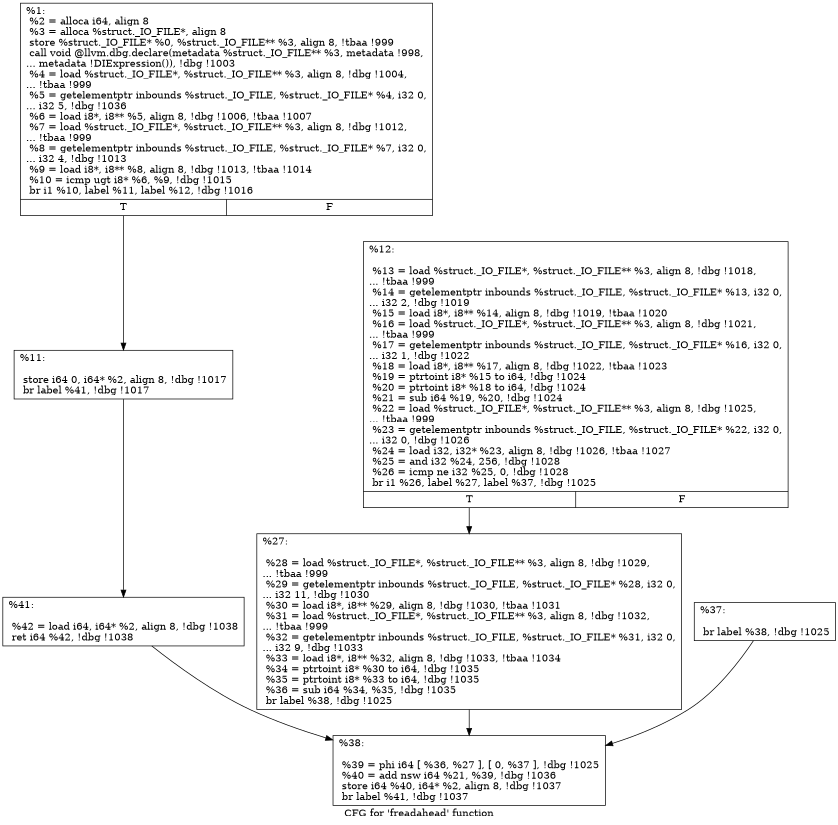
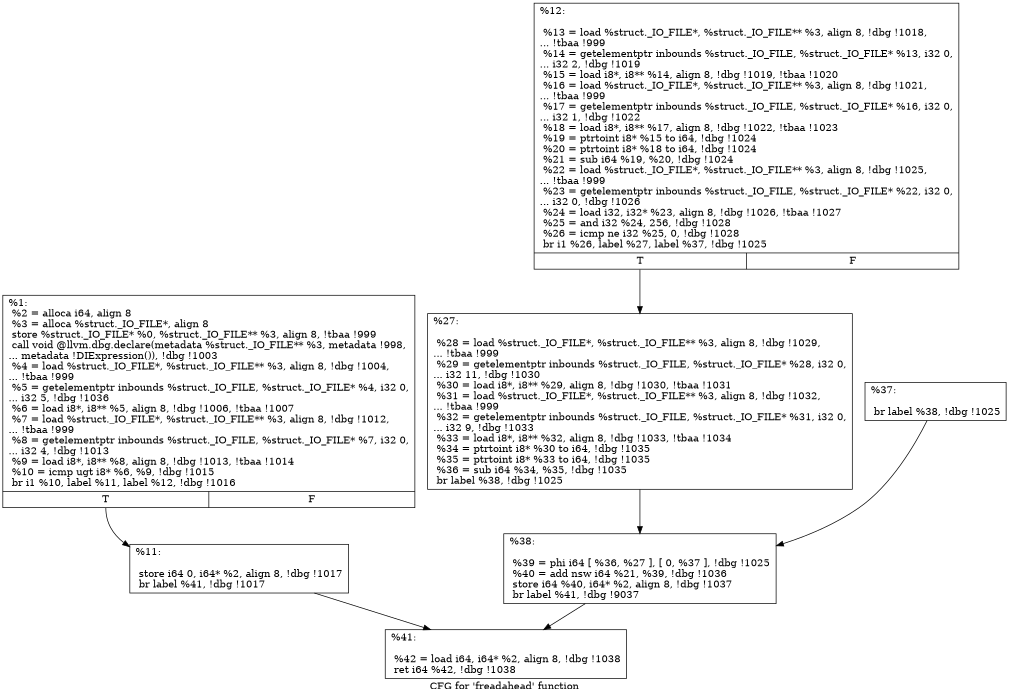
edge "%41:" -> "%38:": reversed
node "%38:": text "br label %41, !dbg !1037" -> "br label %41, !dbg !9037"
